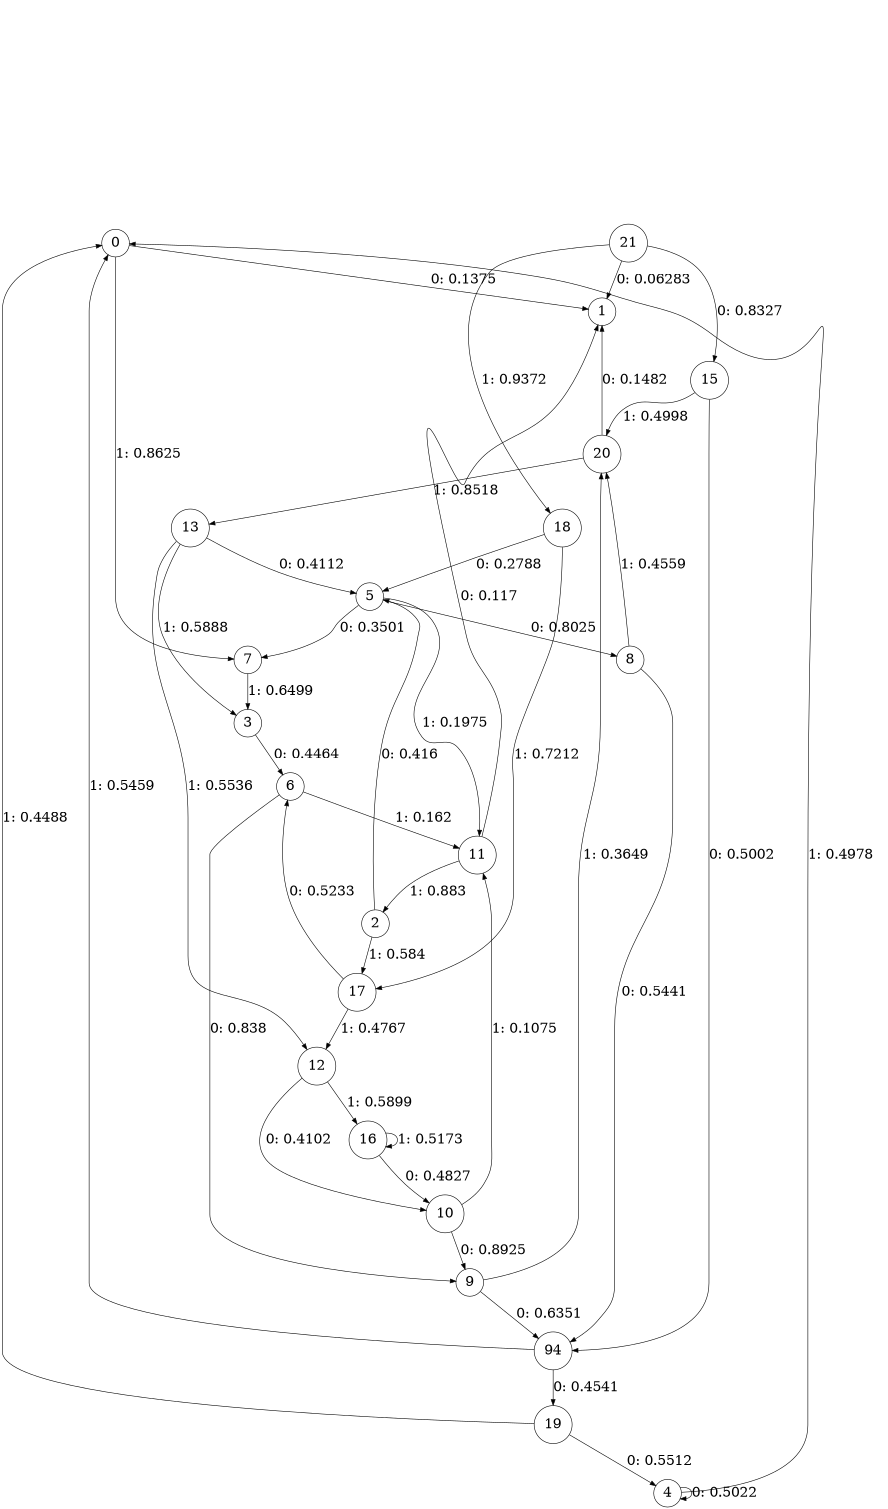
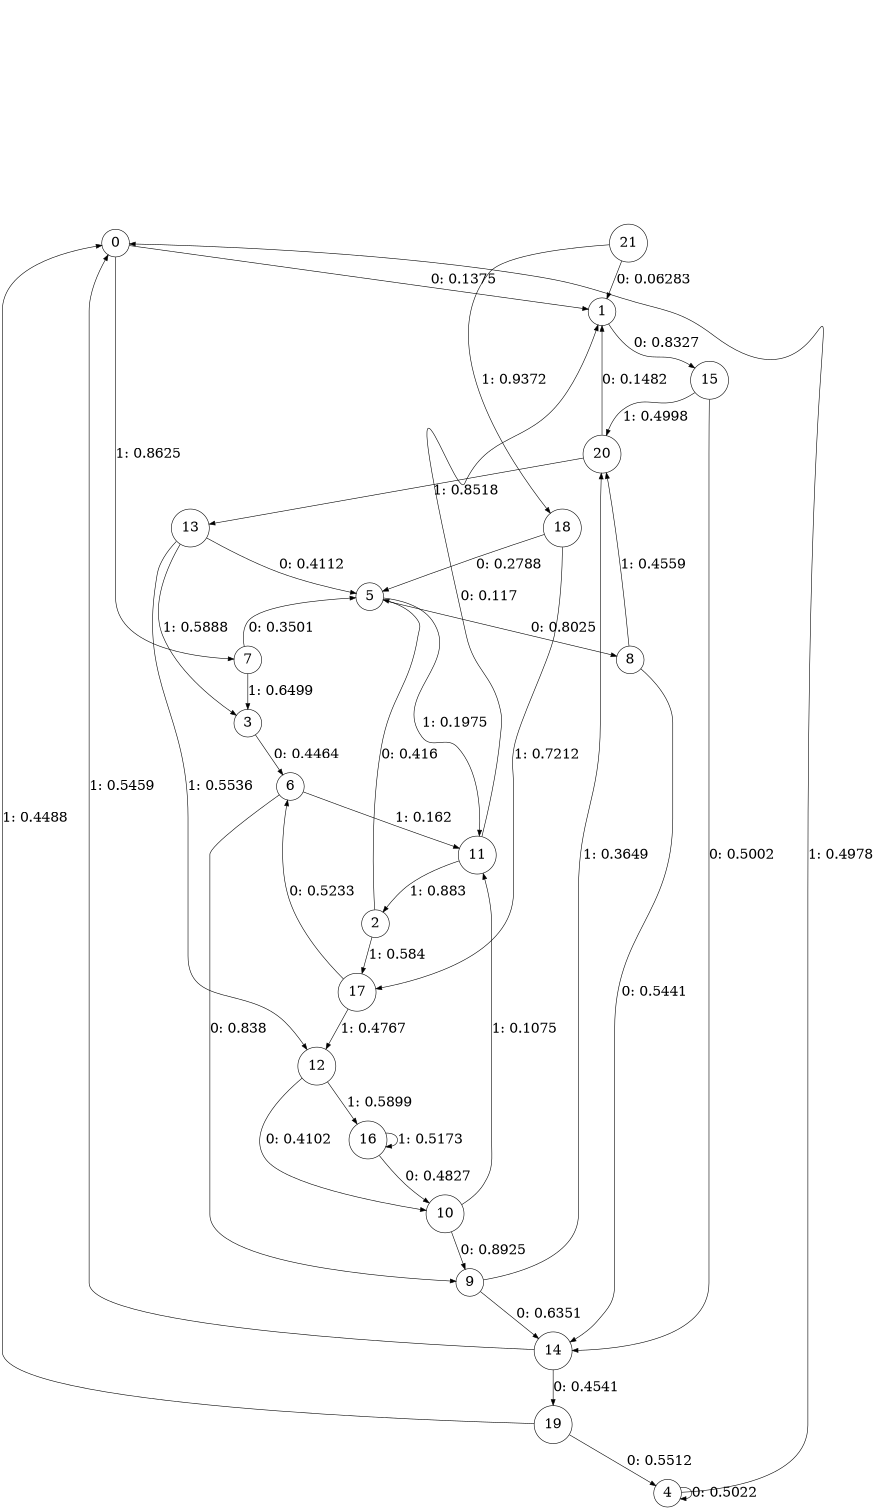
edge "21" -> "15": now "1" -> "15"
edge "5" -> "7": reversed
node "94": label "94" -> "14"
